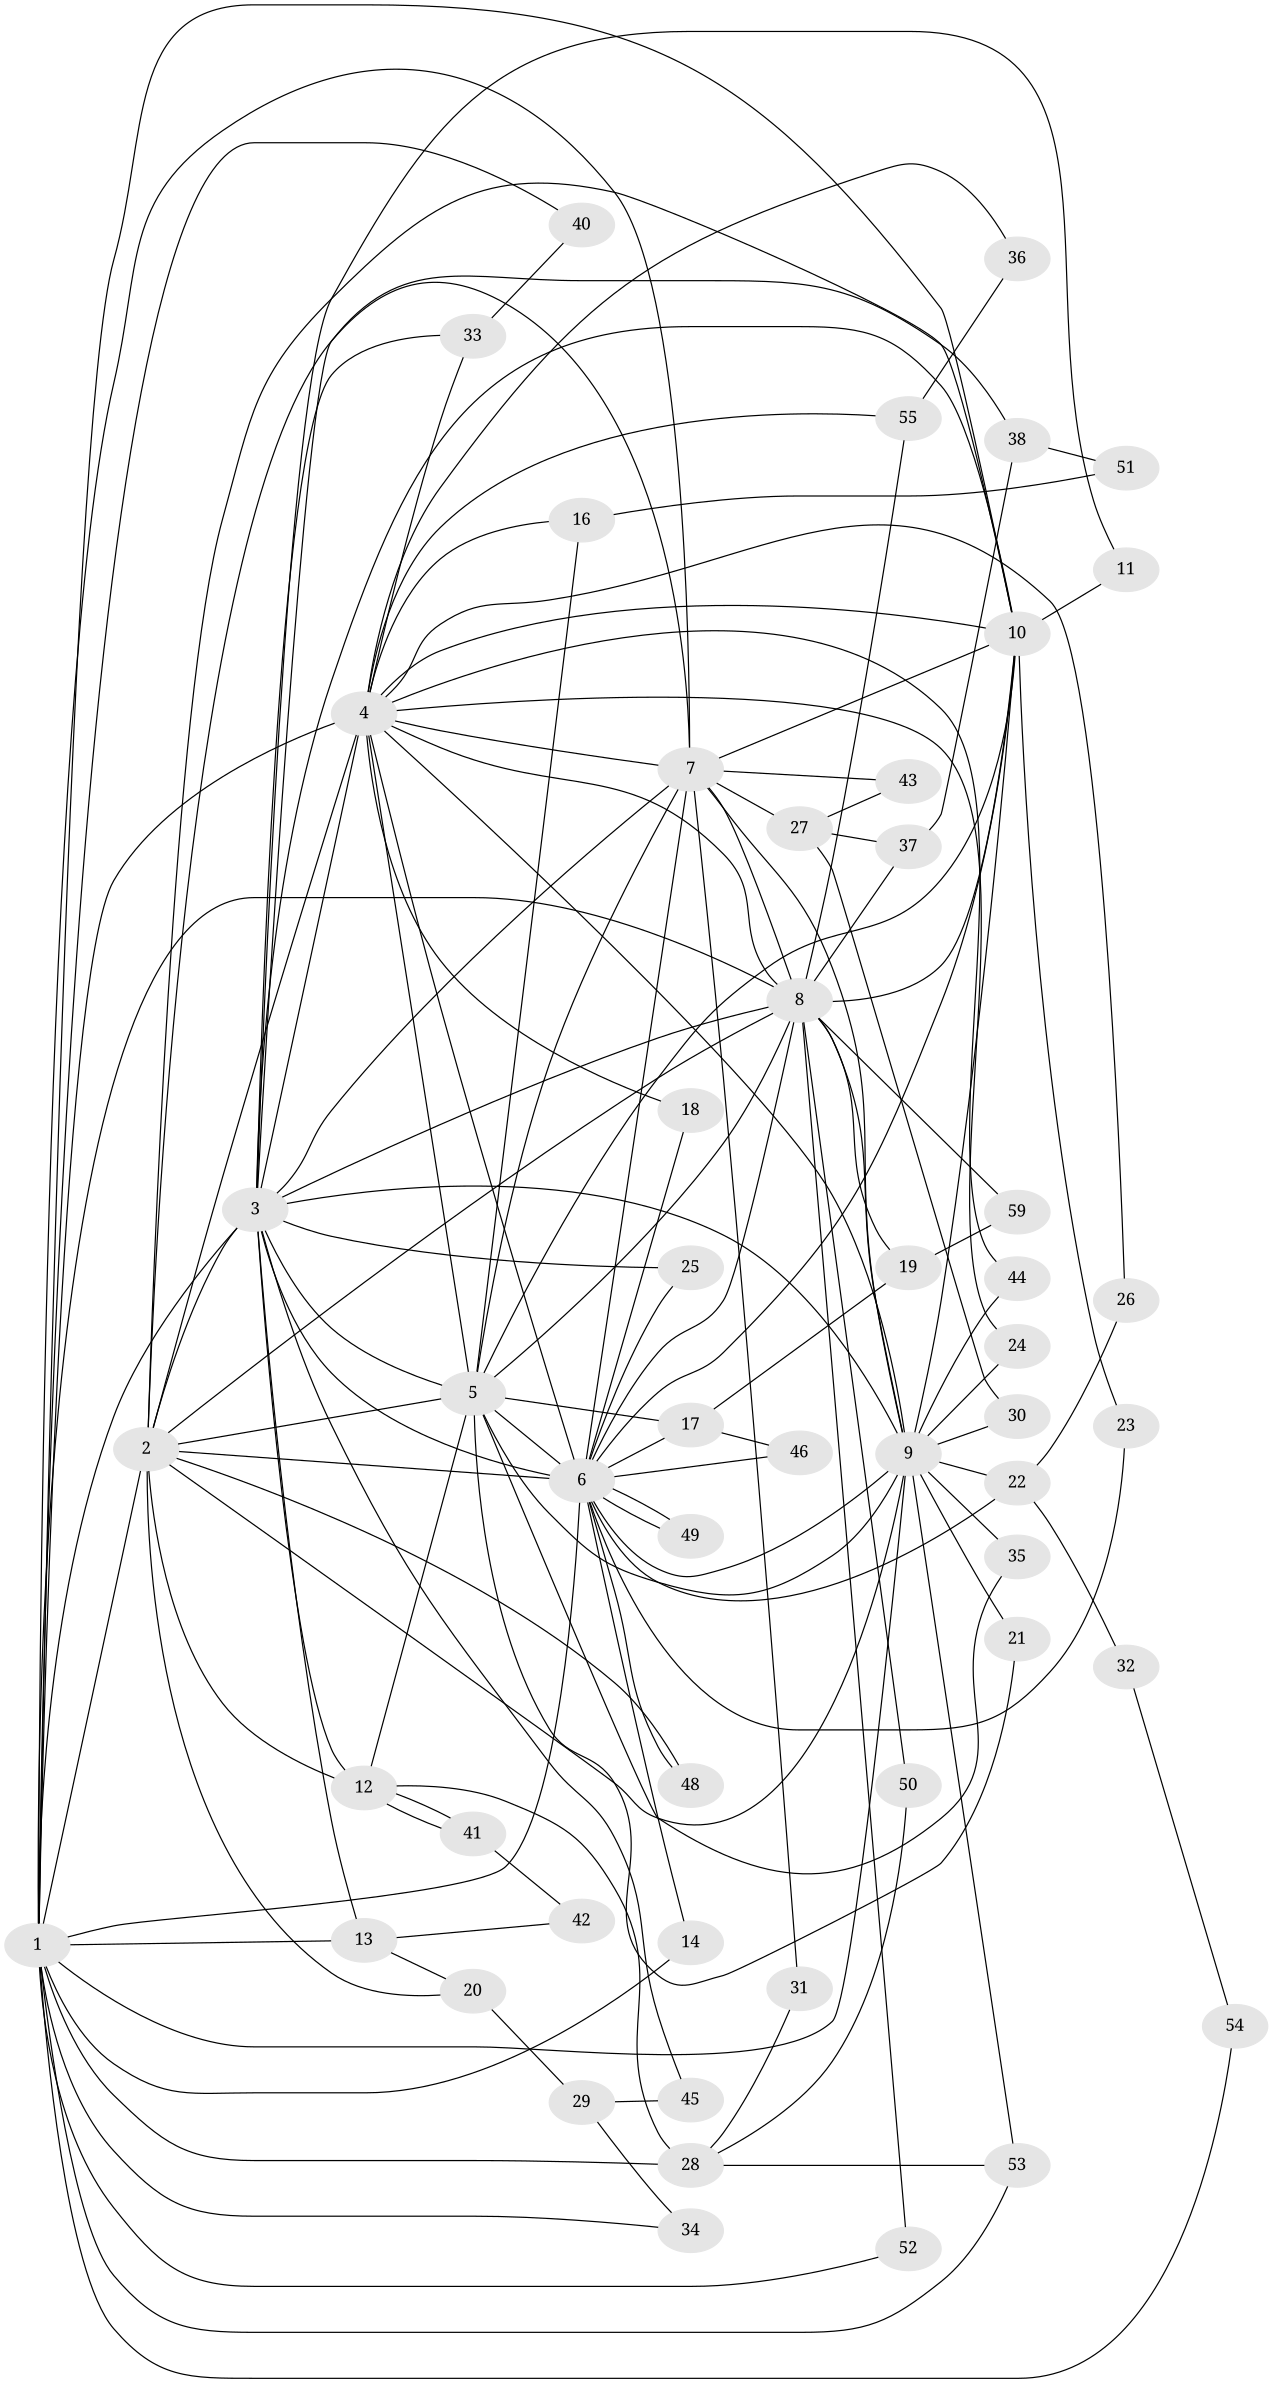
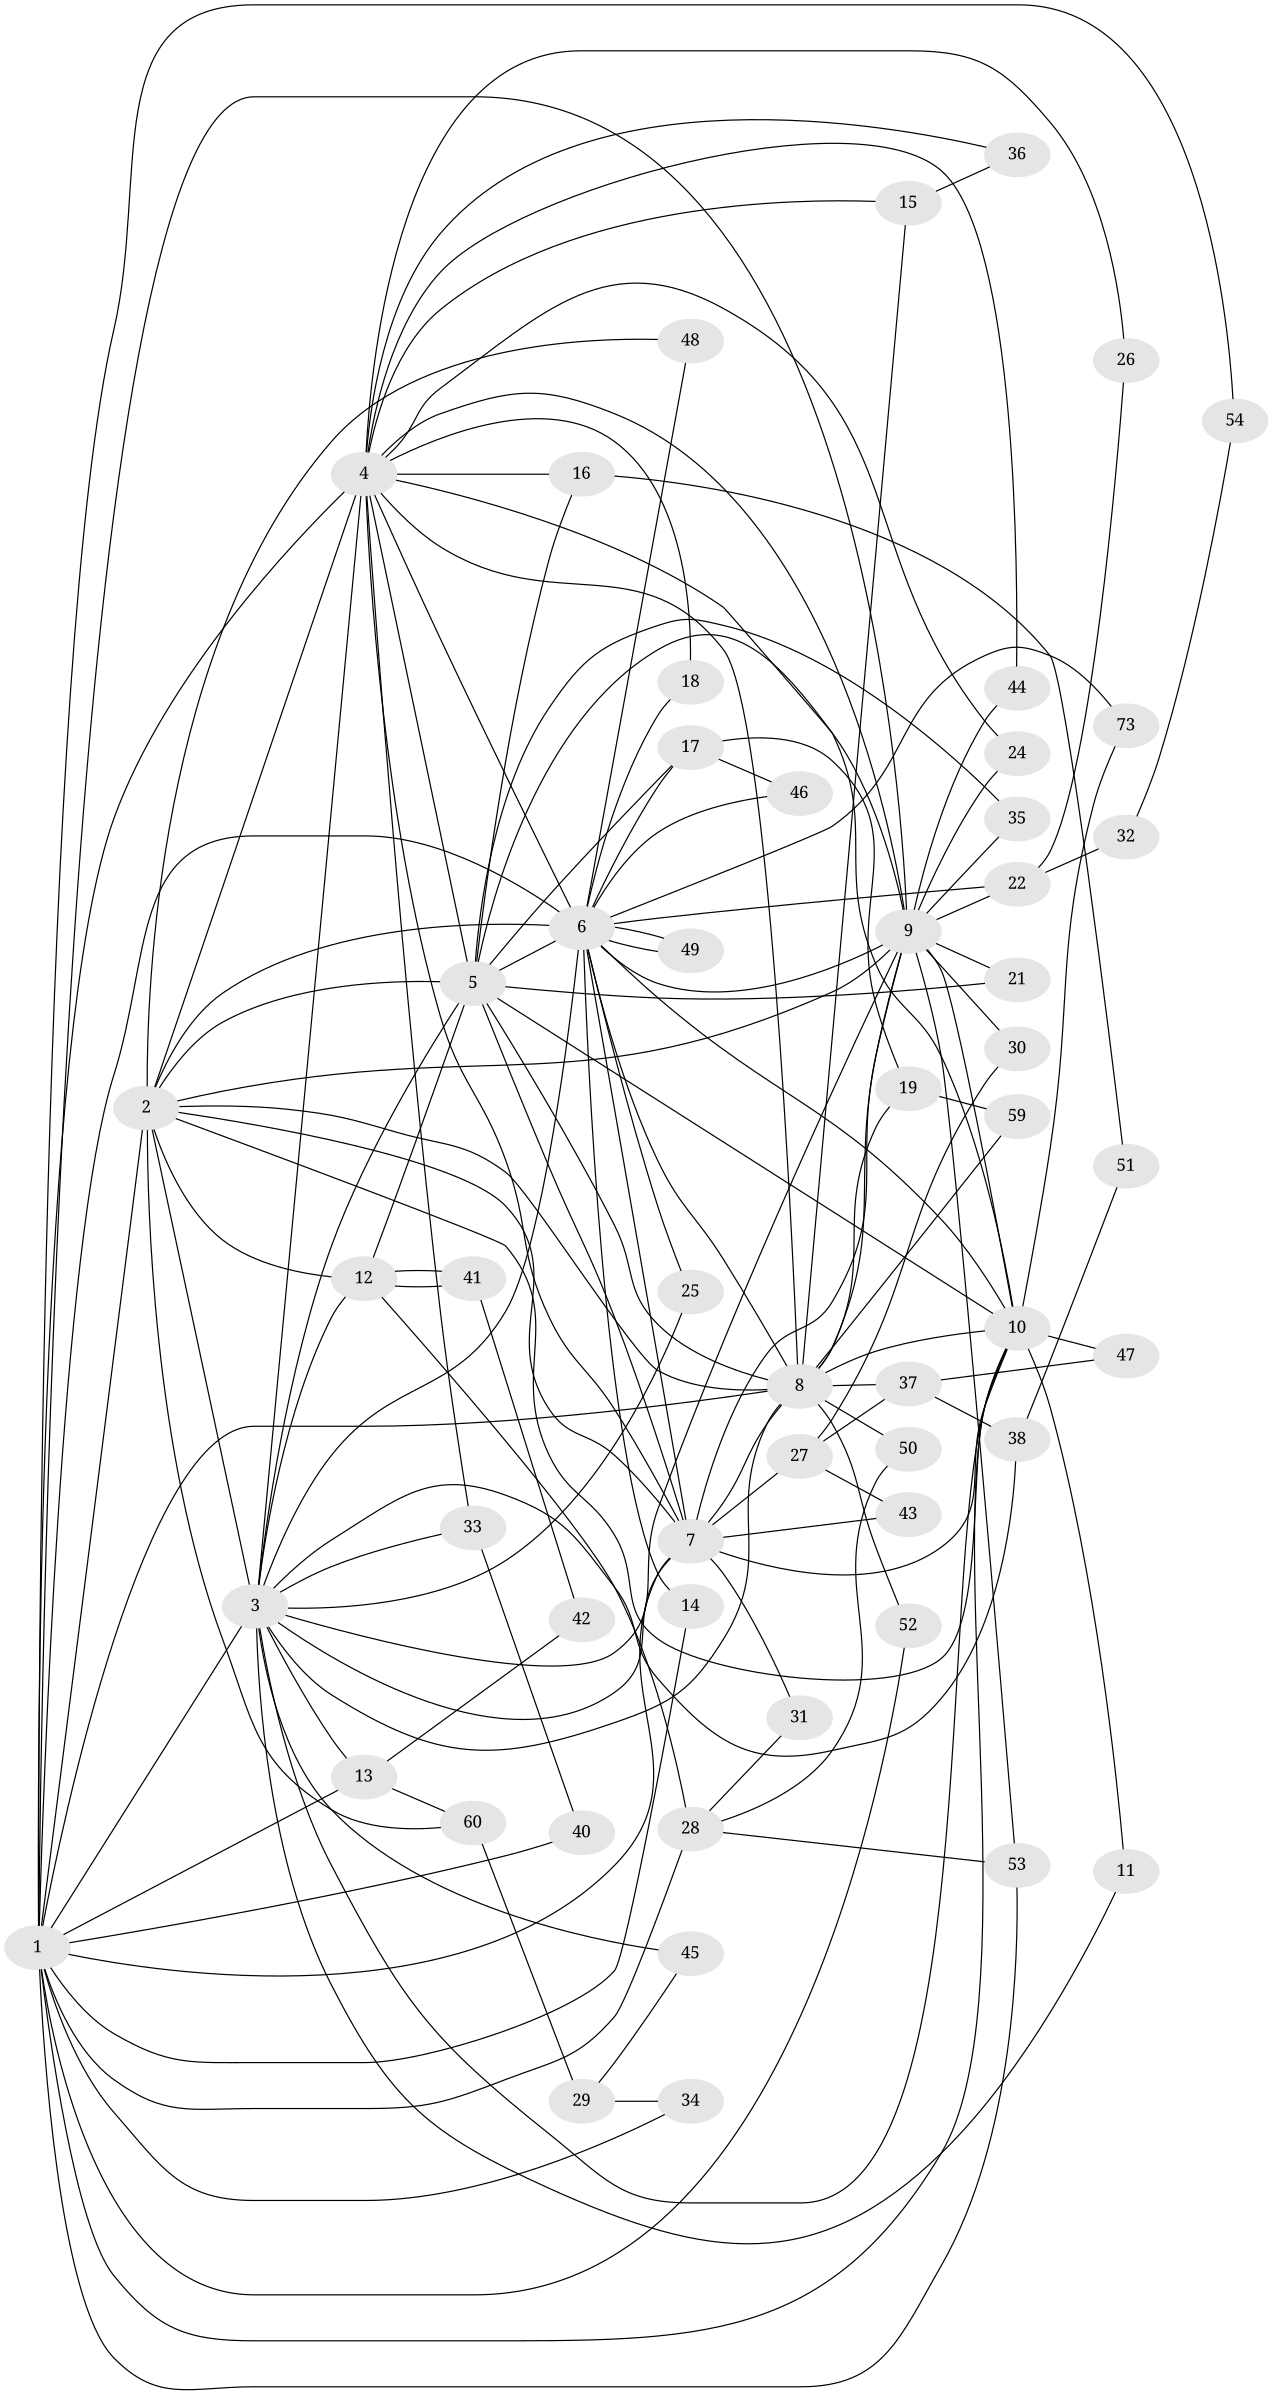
node "55": label "55" -> "15"
node "47": added
node "23": label "23" -> "73"
node "20": label "20" -> "60"
